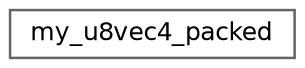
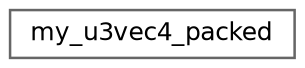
node "my_u8vec4_packed": label "my_u8vec4_packed" -> "my_u3vec4_packed"
